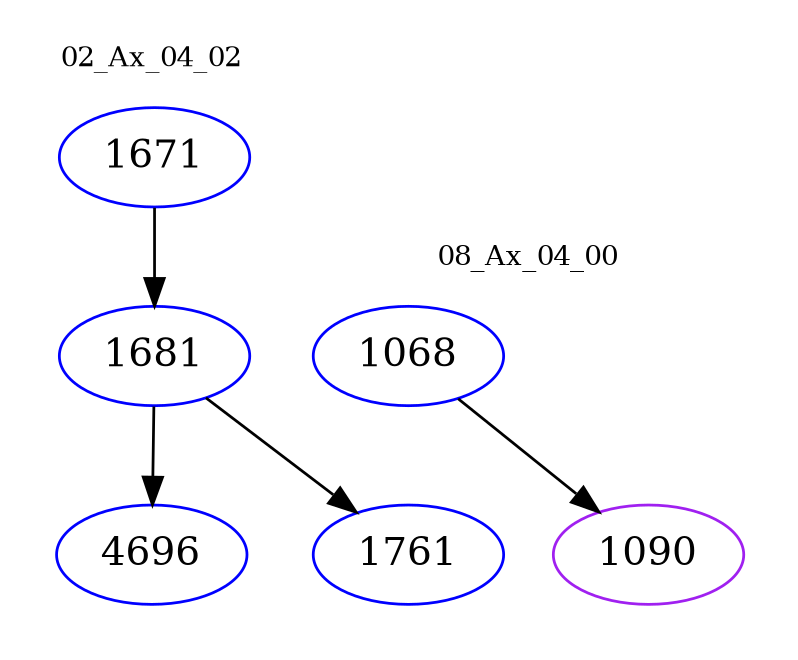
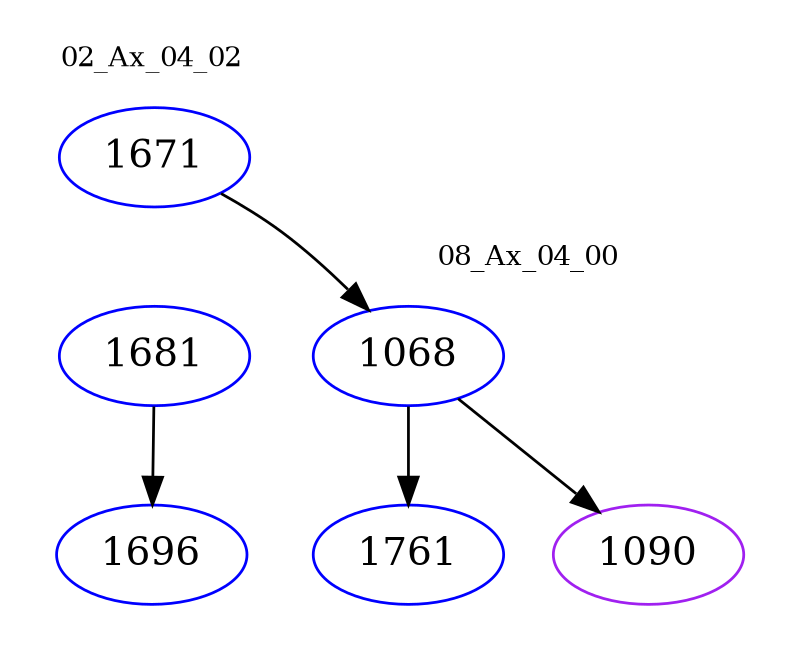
edge "1671" -> "1681": now "1671" -> "1068"
edge "1681" -> "1761": now "1068" -> "1761"
node "4696": label "4696" -> "1696"
